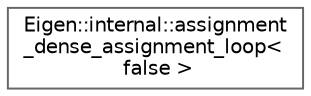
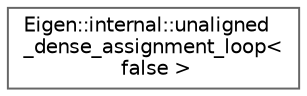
node "Eigen::internal::assignment _dense_assignment_loop< false >": label "Eigen::internal::assignment _dense_assignment_loop< false >" -> "Eigen::internal::unaligned _dense_assignment_loop< false >"
